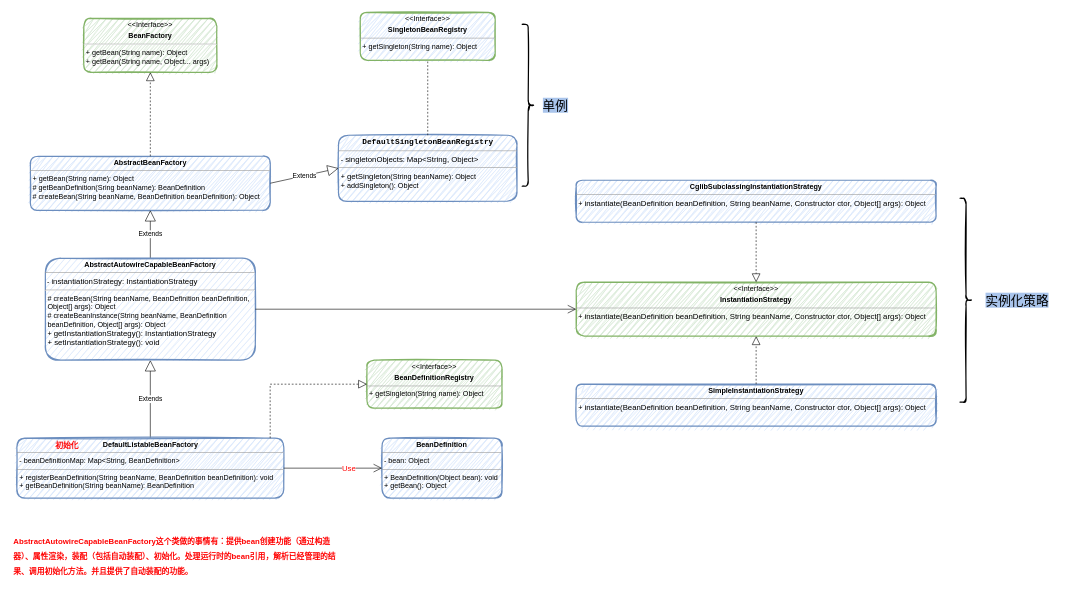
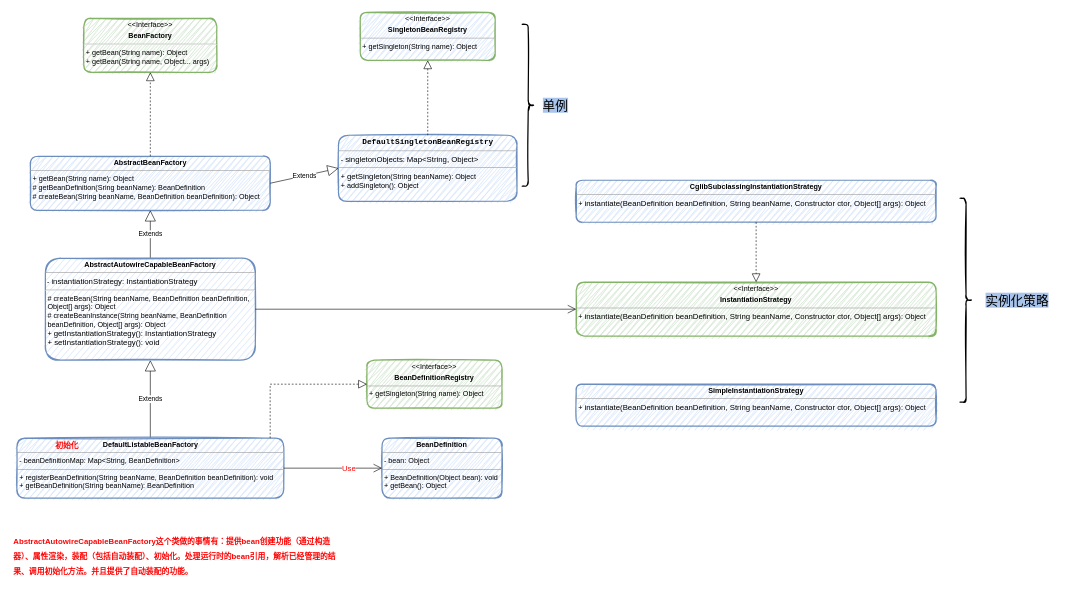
edge "<<Interface>> SingletonBeanRegistry + getSingleton(String name): Object" -- "DefaultSingletonBeanRegistry - singletonObjects: Map<String, Object> + getSingleton(String beanName): Object + addSingleton(): Object": arrowhead none -> block
edge "SimpleInstantiationStrategy + instantiate(BeanDefinition beanDefinition, String beanName, Constructor ctor, Object[] args): Object" -> "<<Interface>> InstantiationStrategy + instantiate(BeanDefinition beanDefinition, String beanName, Constructor ctor, Object[] args): Object": removed
